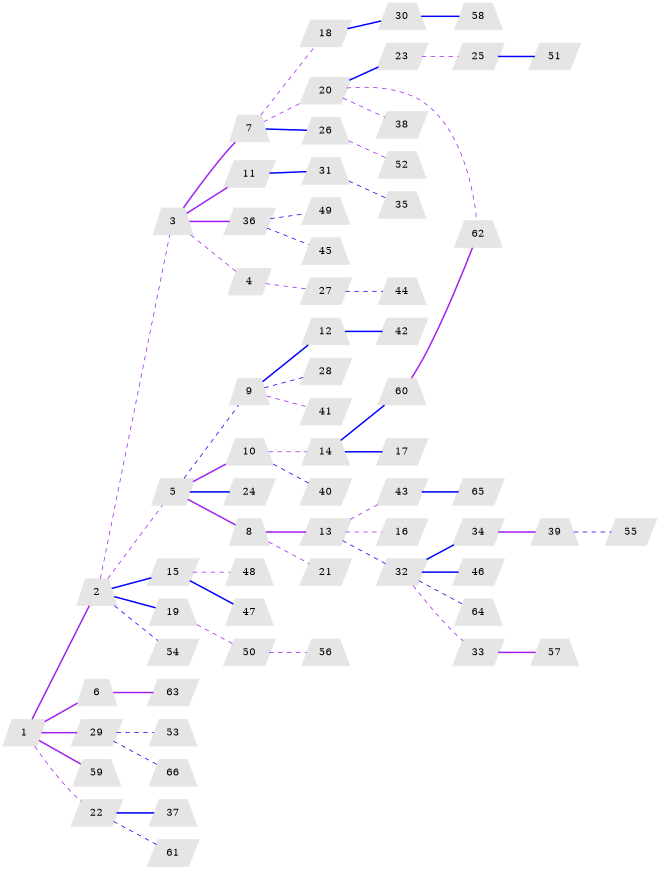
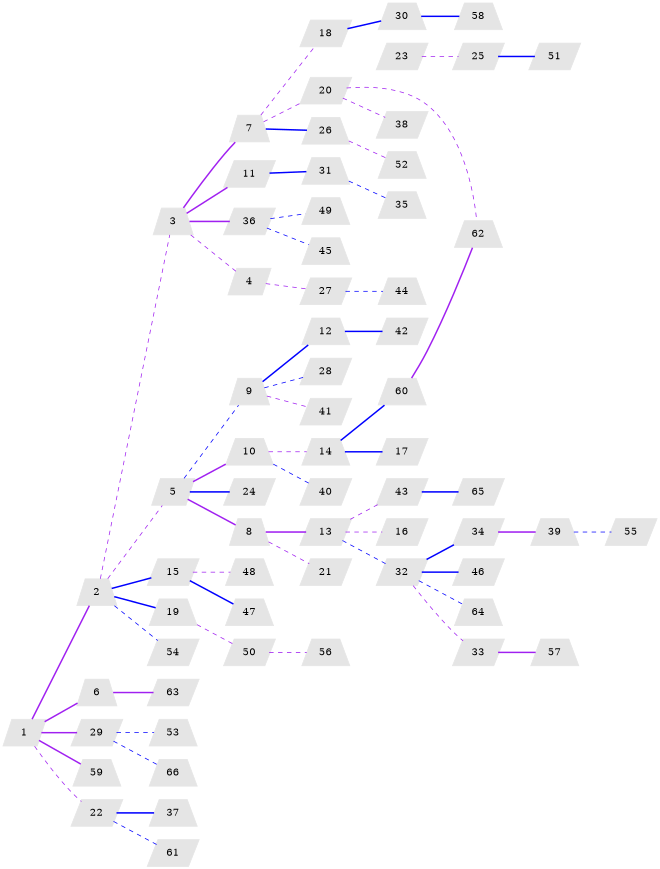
edge "23" -- "20": removed
